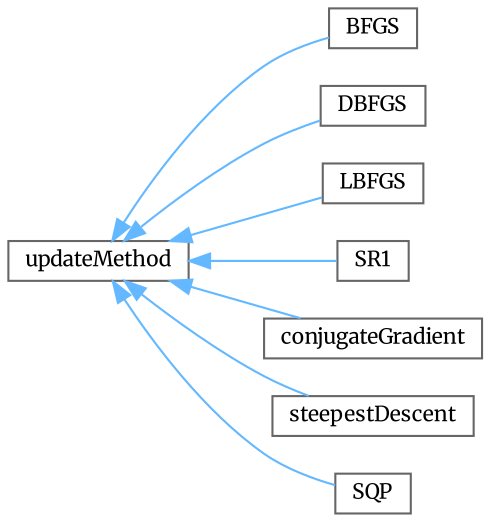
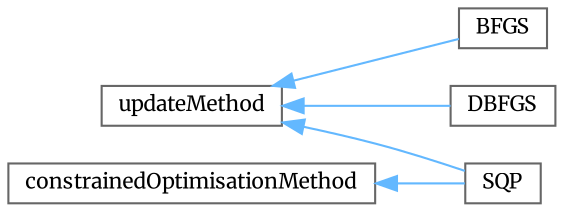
node "constrainedOptimisationMethod": added
node "LBFGS": removed
node "SR1": removed
node "conjugateGradient": removed
node "steepestDescent": removed
